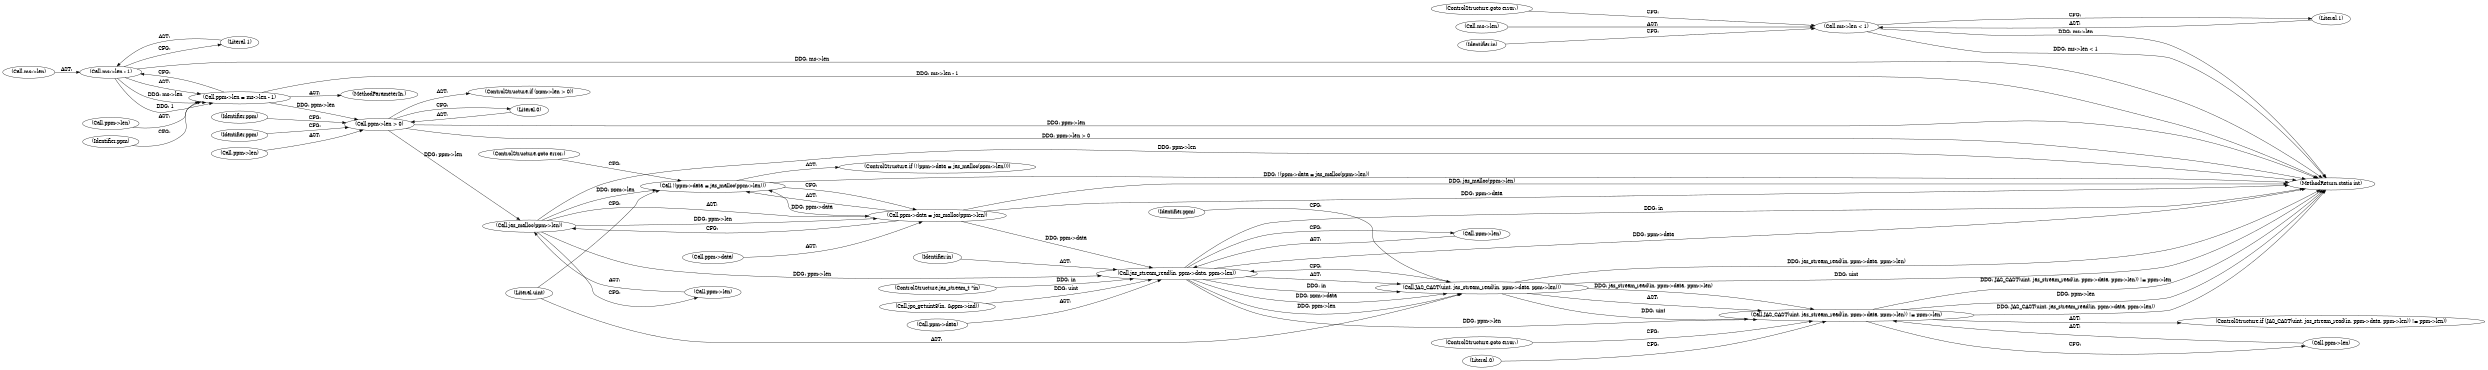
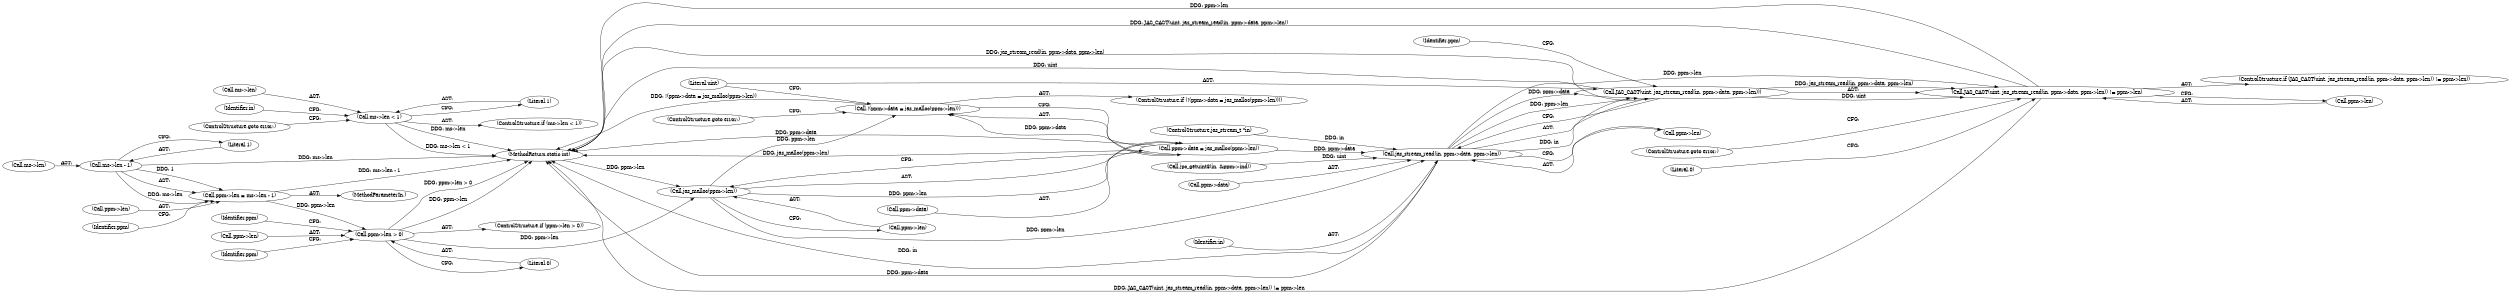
edge "(Call,ppm->len = ms->len - 1)" -> "(Call,ms->len - 1)": removed, label "CFG:"
node "(ControlStructure,if (ms->len < 1))": added
edge "(Call,jas_malloc(ppm->len))" -> "(MethodReturn,static int)": reversed
